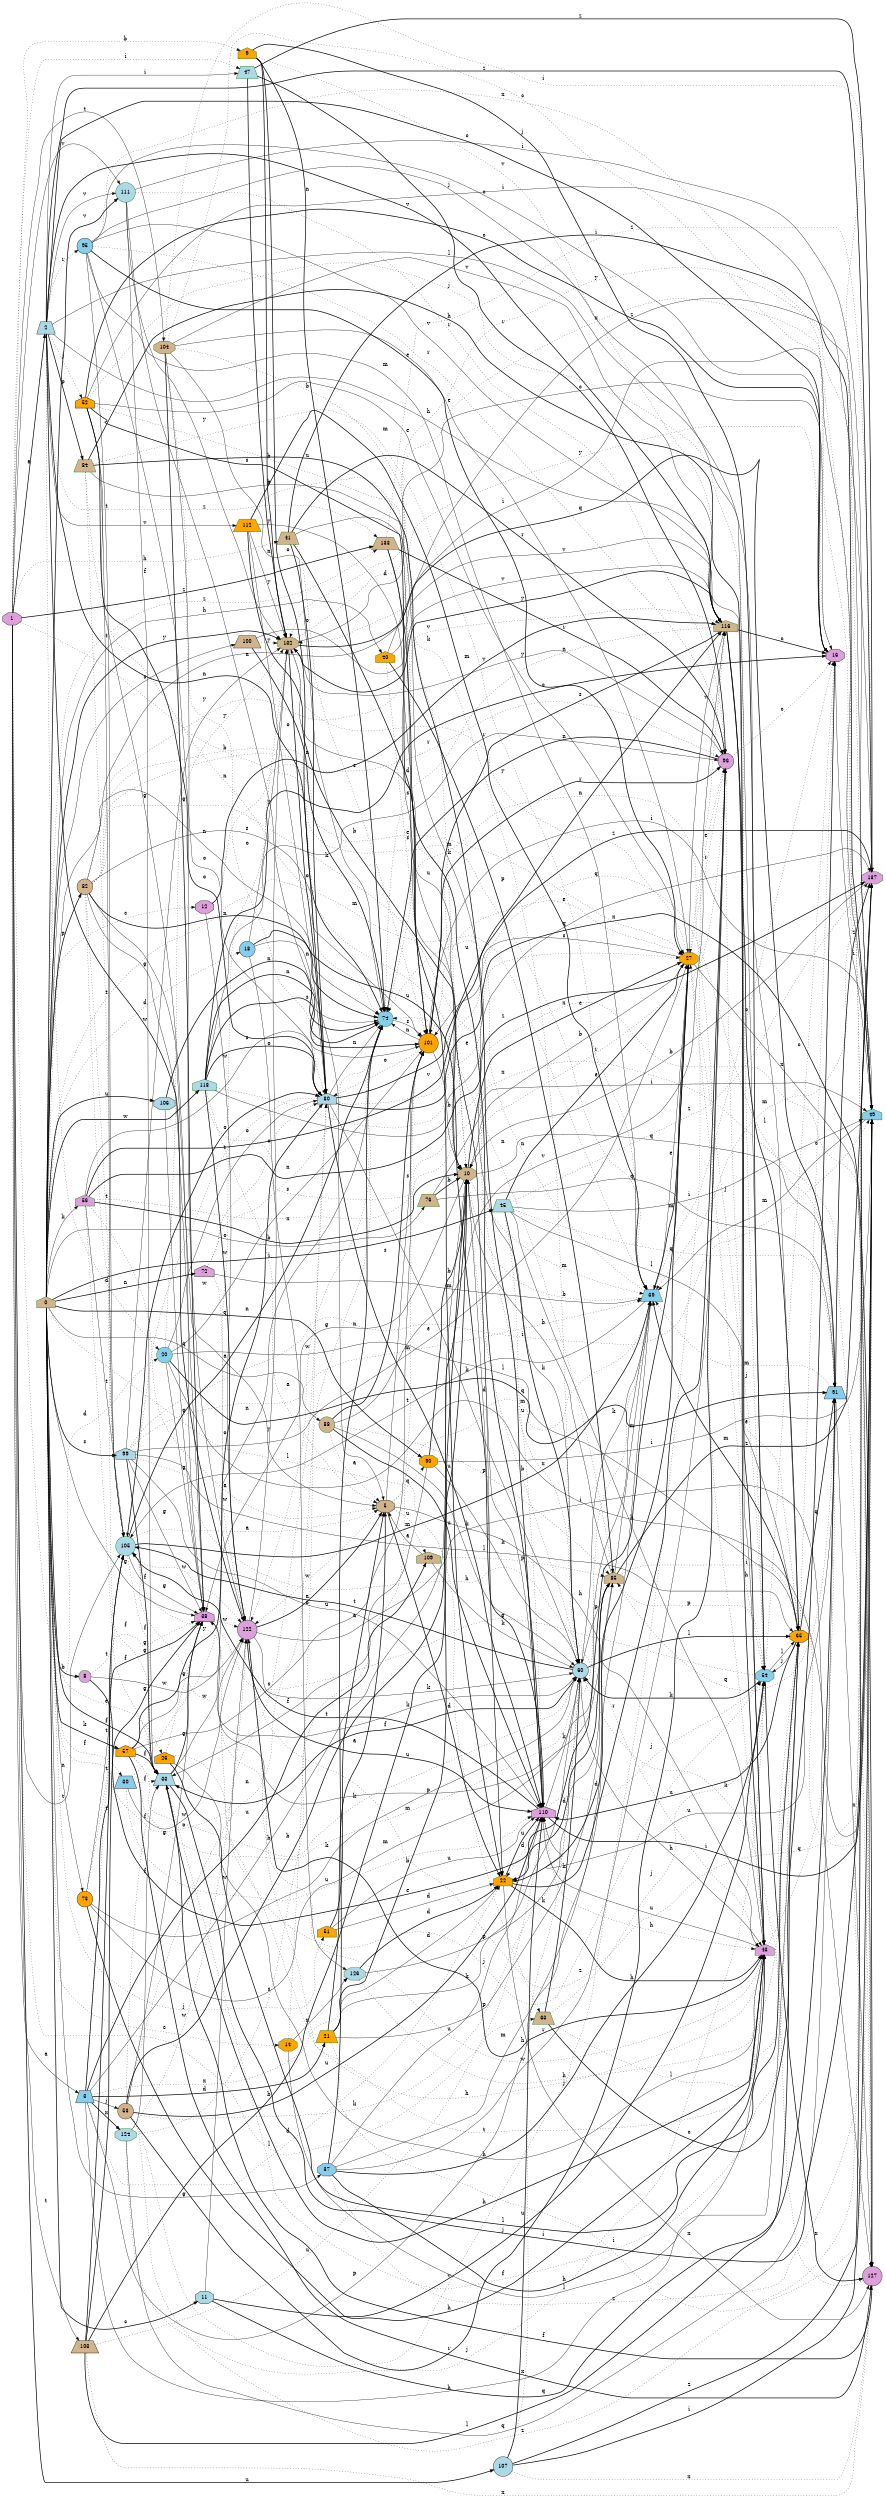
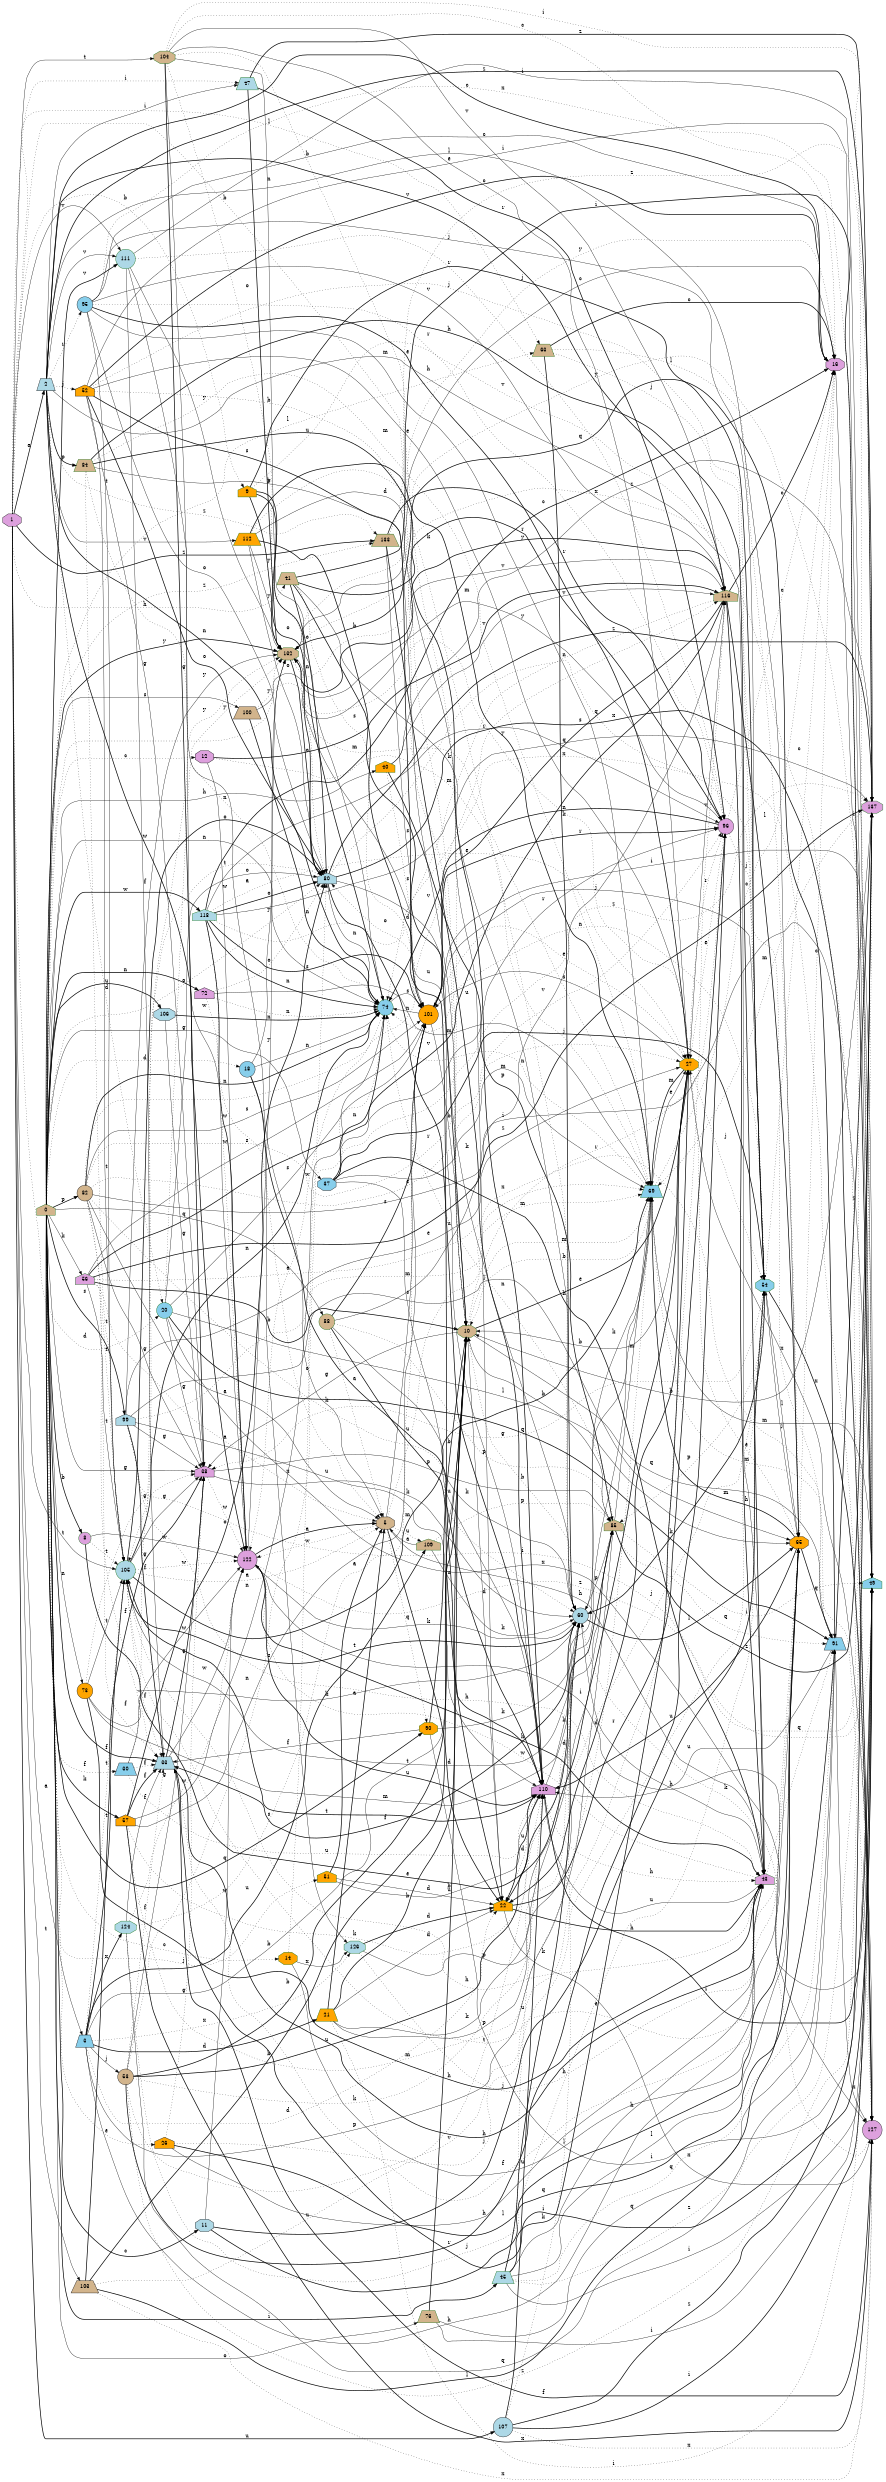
edge "101" -> "54": added, label "j"
edge "43" -> "74": now "54" -> "74"
edge "103" -> "38": removed, label "g"
